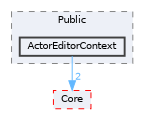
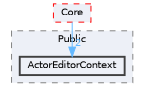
edge "ActorEditorContext" -> "Core": reversed
